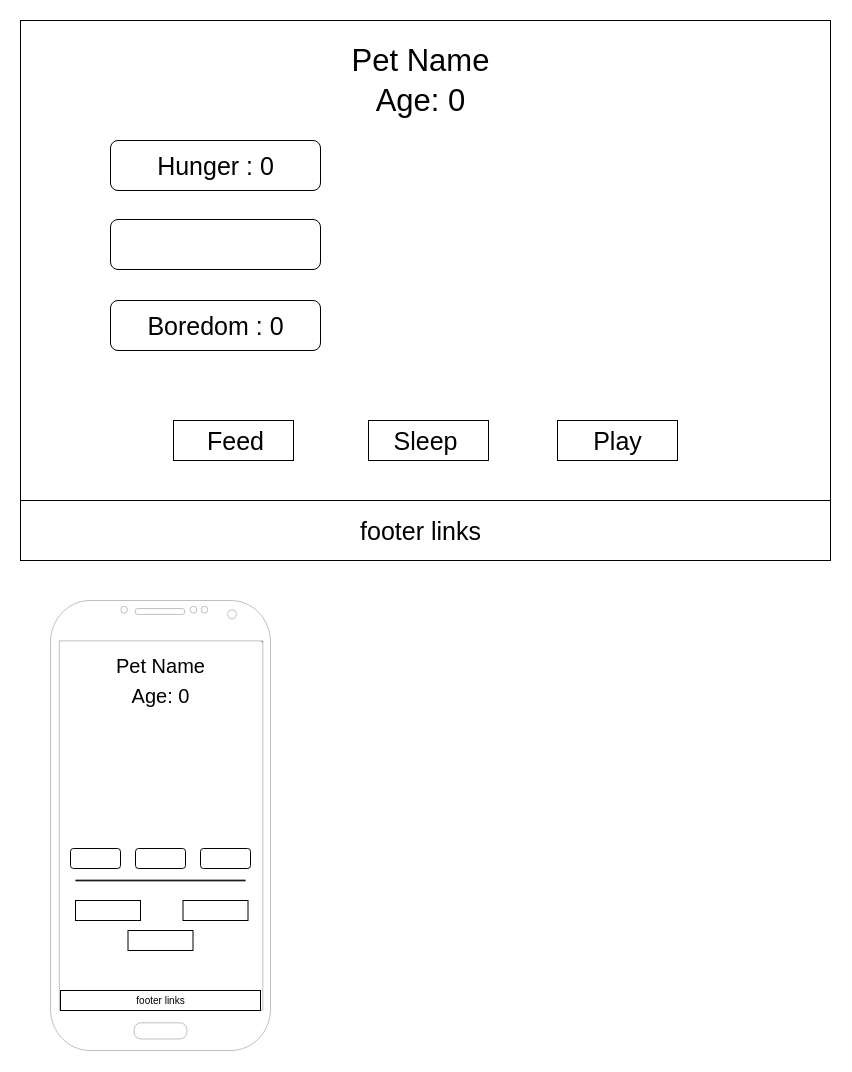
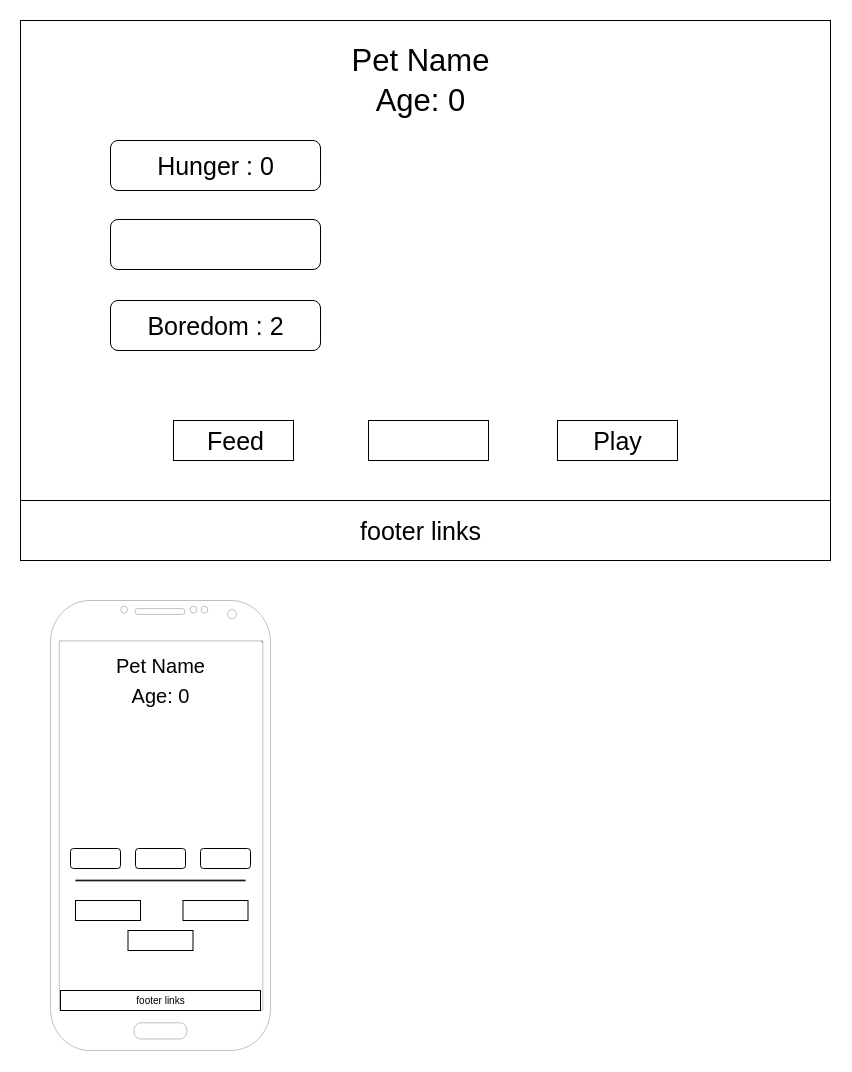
node "Boredom : 0": label "Boredom : 0" -> "Boredom : 2"
node "Sleep": removed
